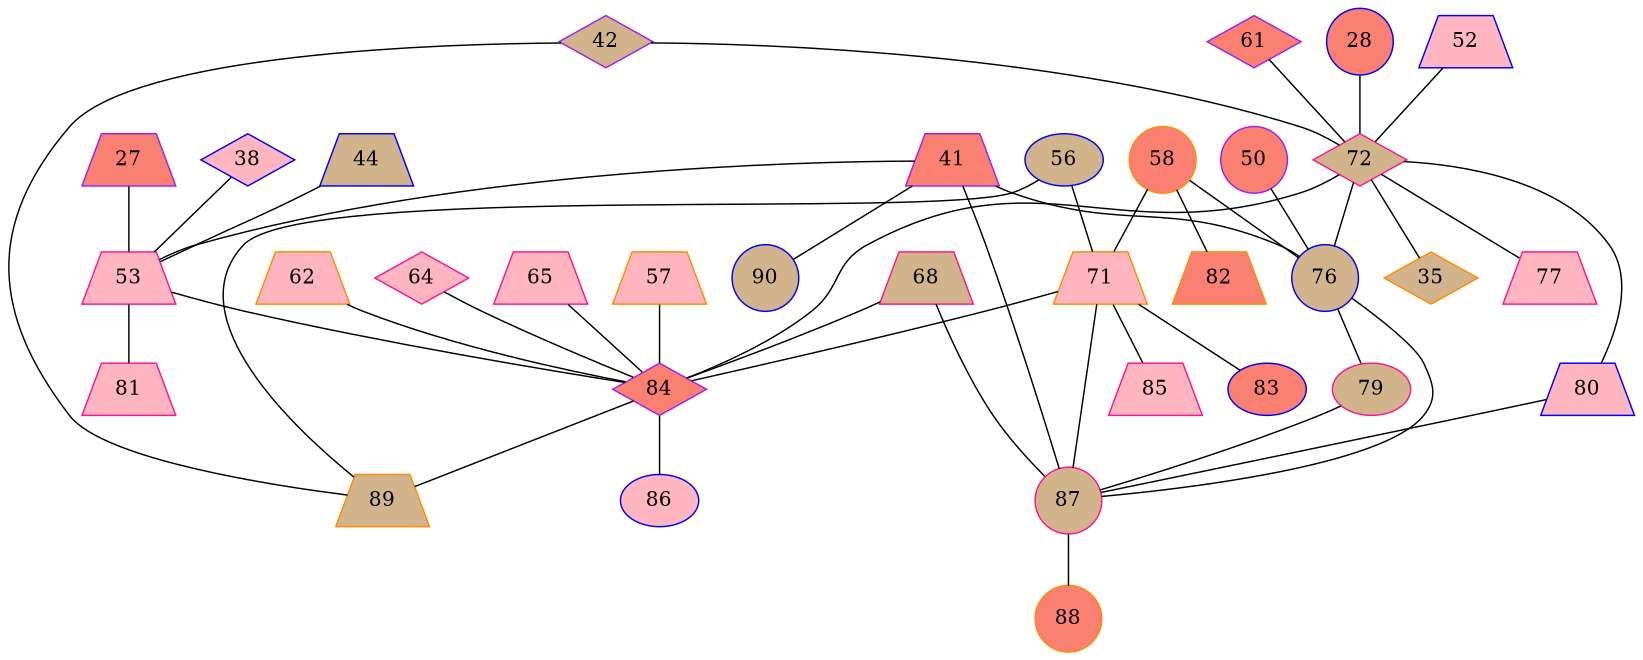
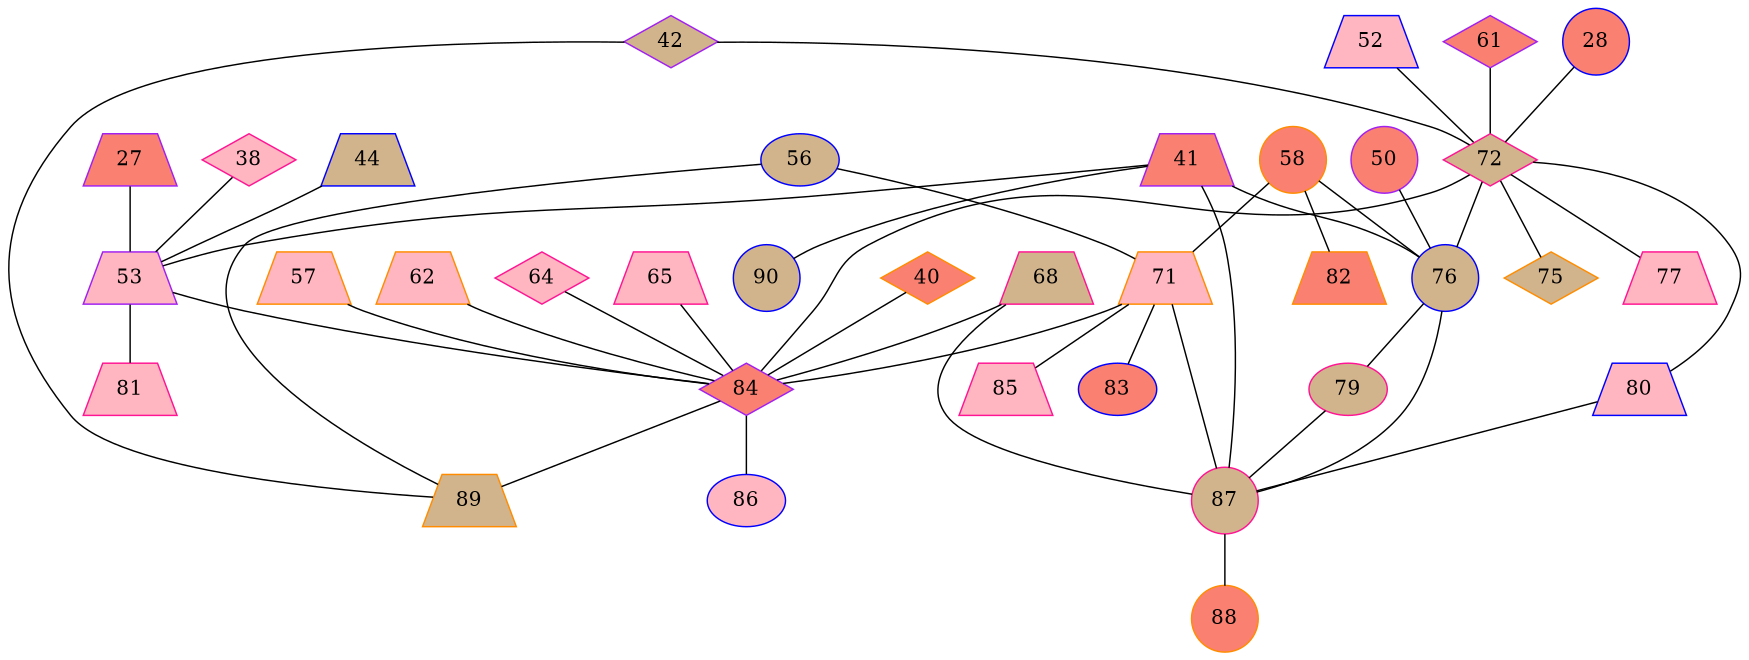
node "38": color blue -> deeppink
node "53": color deeppink -> purple
node "40": added
node "35": label "35" -> "75"
